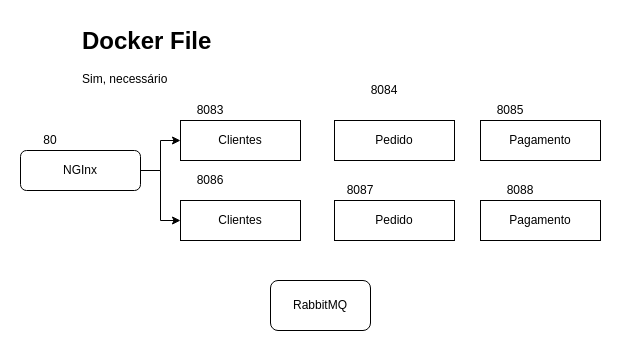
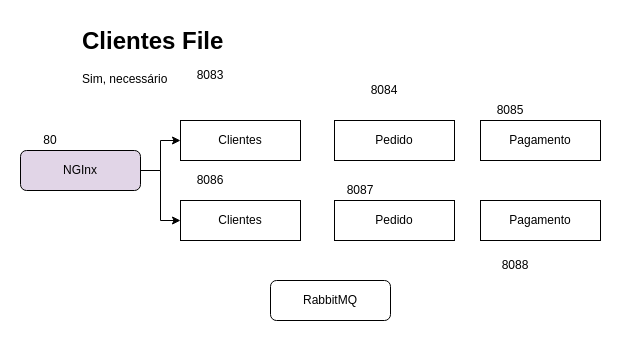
node "Docker FileSim, necessário": label "Docker FileSim, necessário" -> "Clientes FileSim, necessário"
node "8083": moved (211, 111) -> (211, 76)
node "NGInx": fillcolor #ffffff -> #e1d5e7
node "8088": moved (521, 191) -> (516, 266)
node "RabbitMQ": size 100x50 -> 120x40
